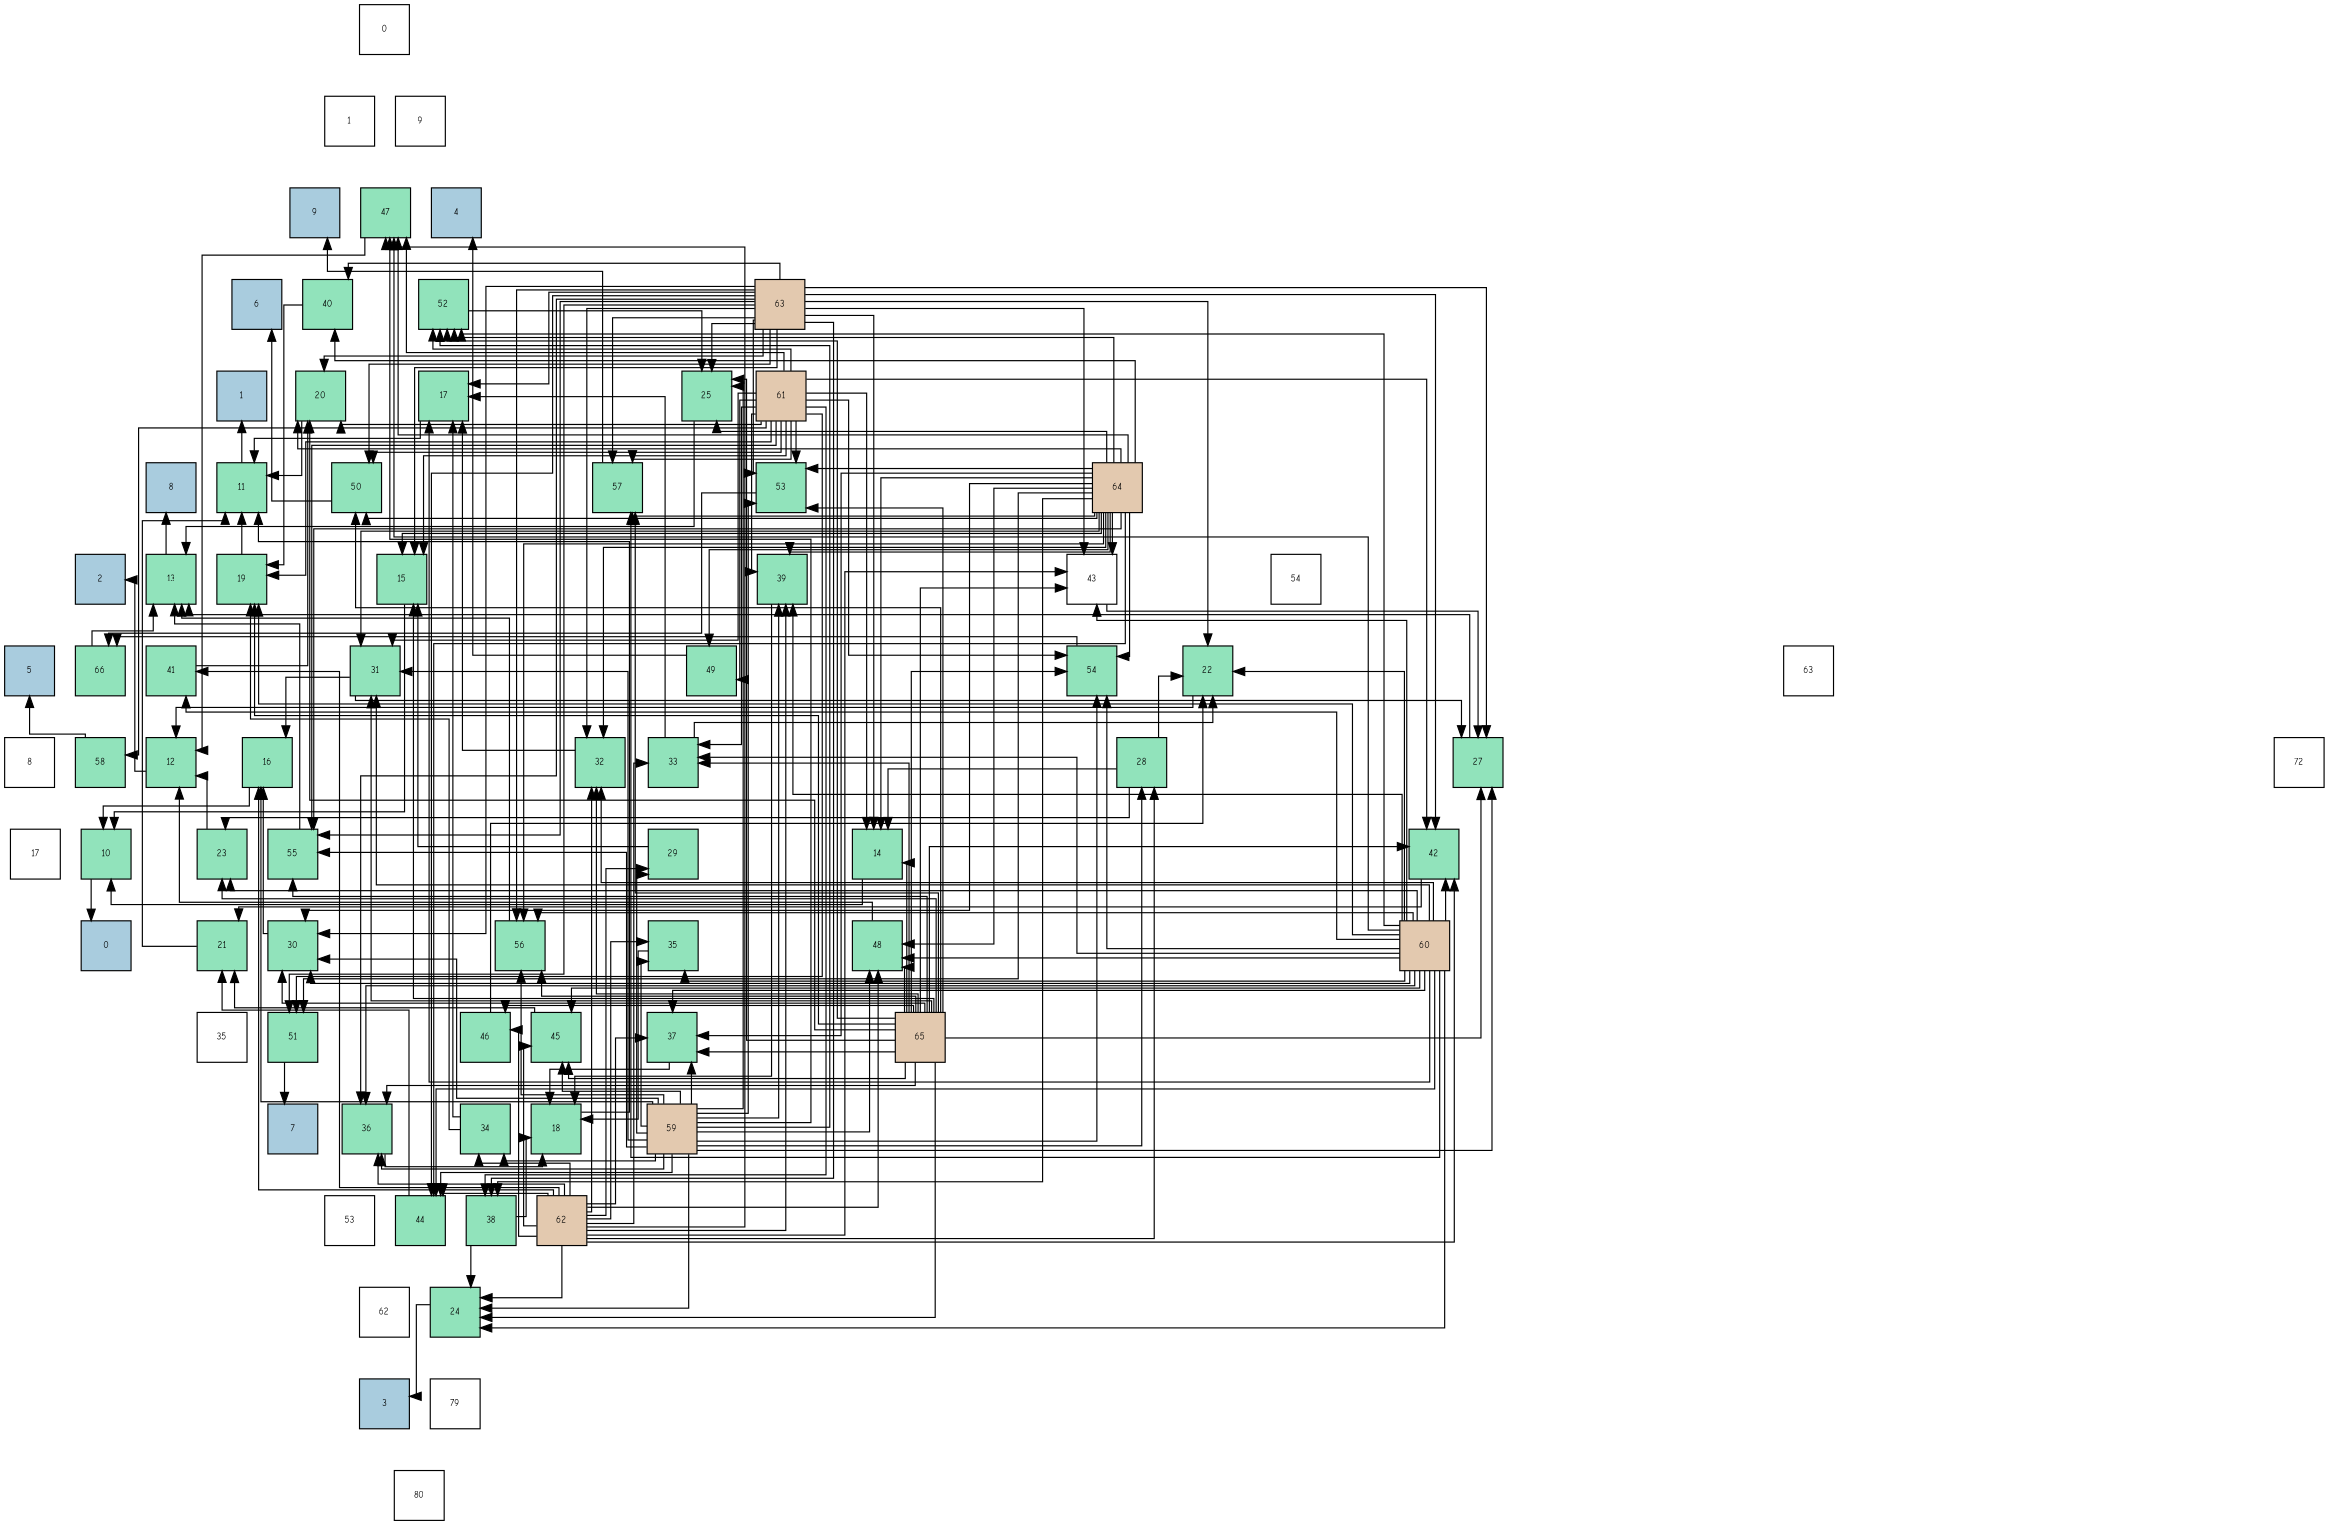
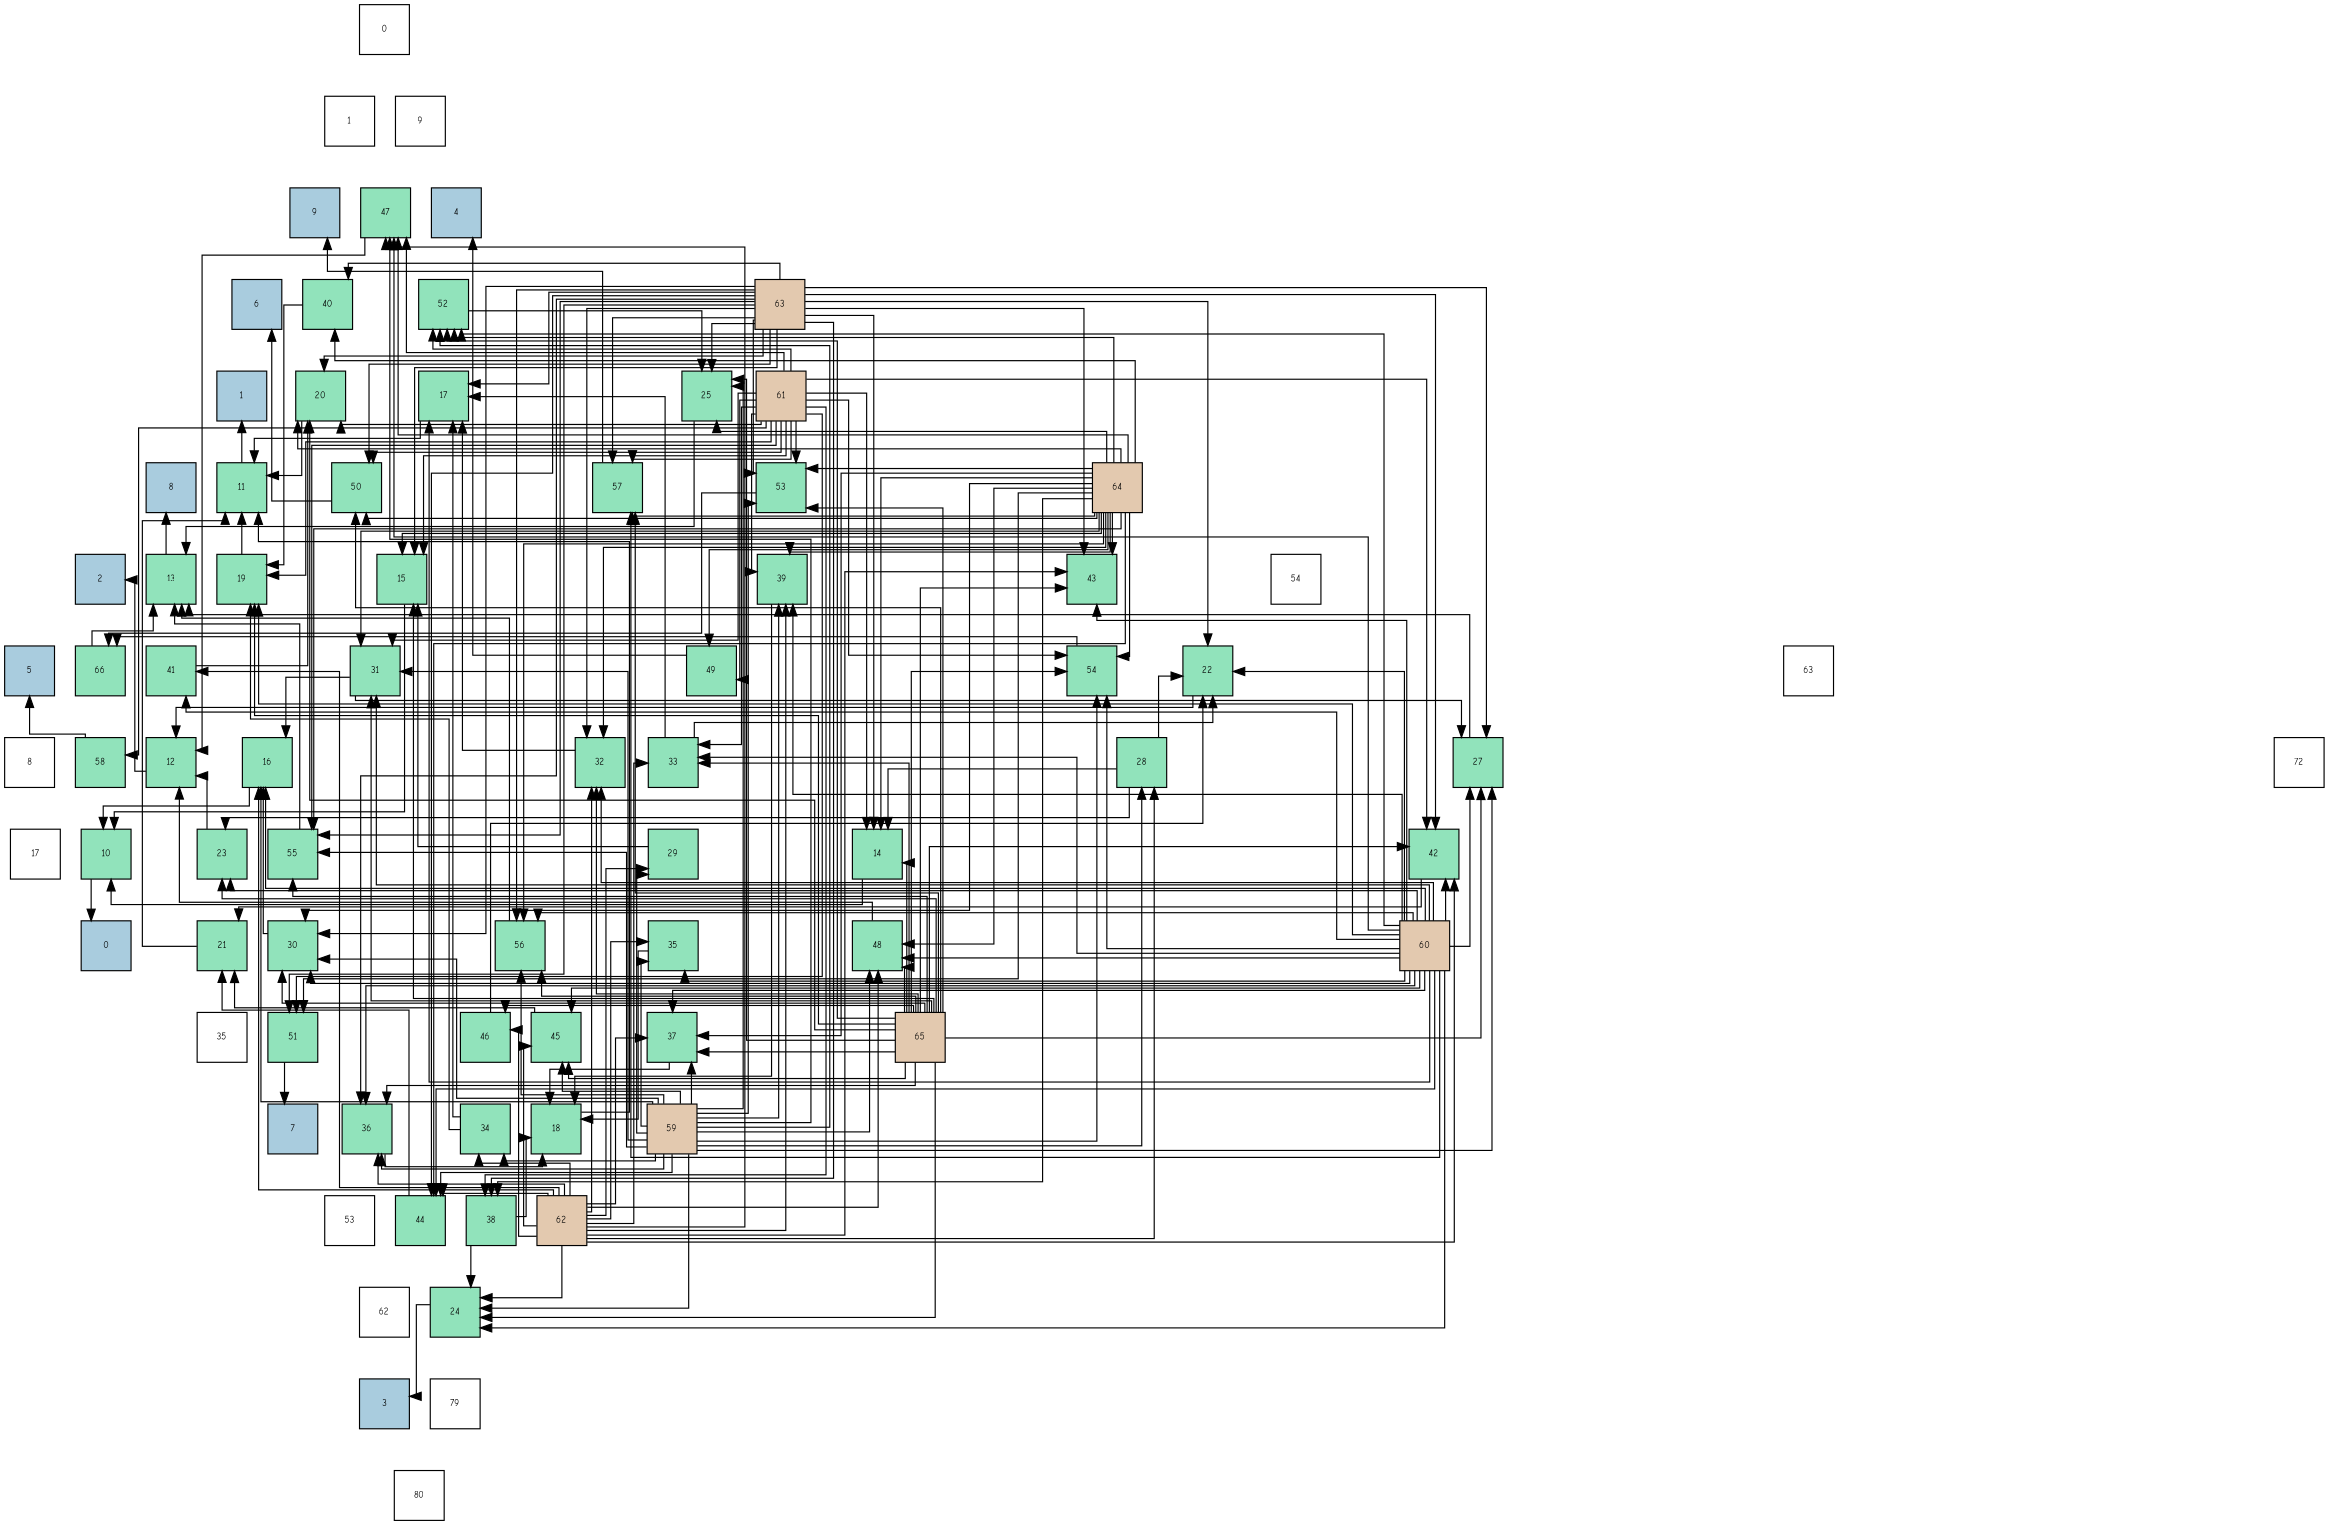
node "43": fillcolor #ffffff -> #91e3bb
edge "43" -> "27": now "60" -> "27"
edge "60" -> "16": added
